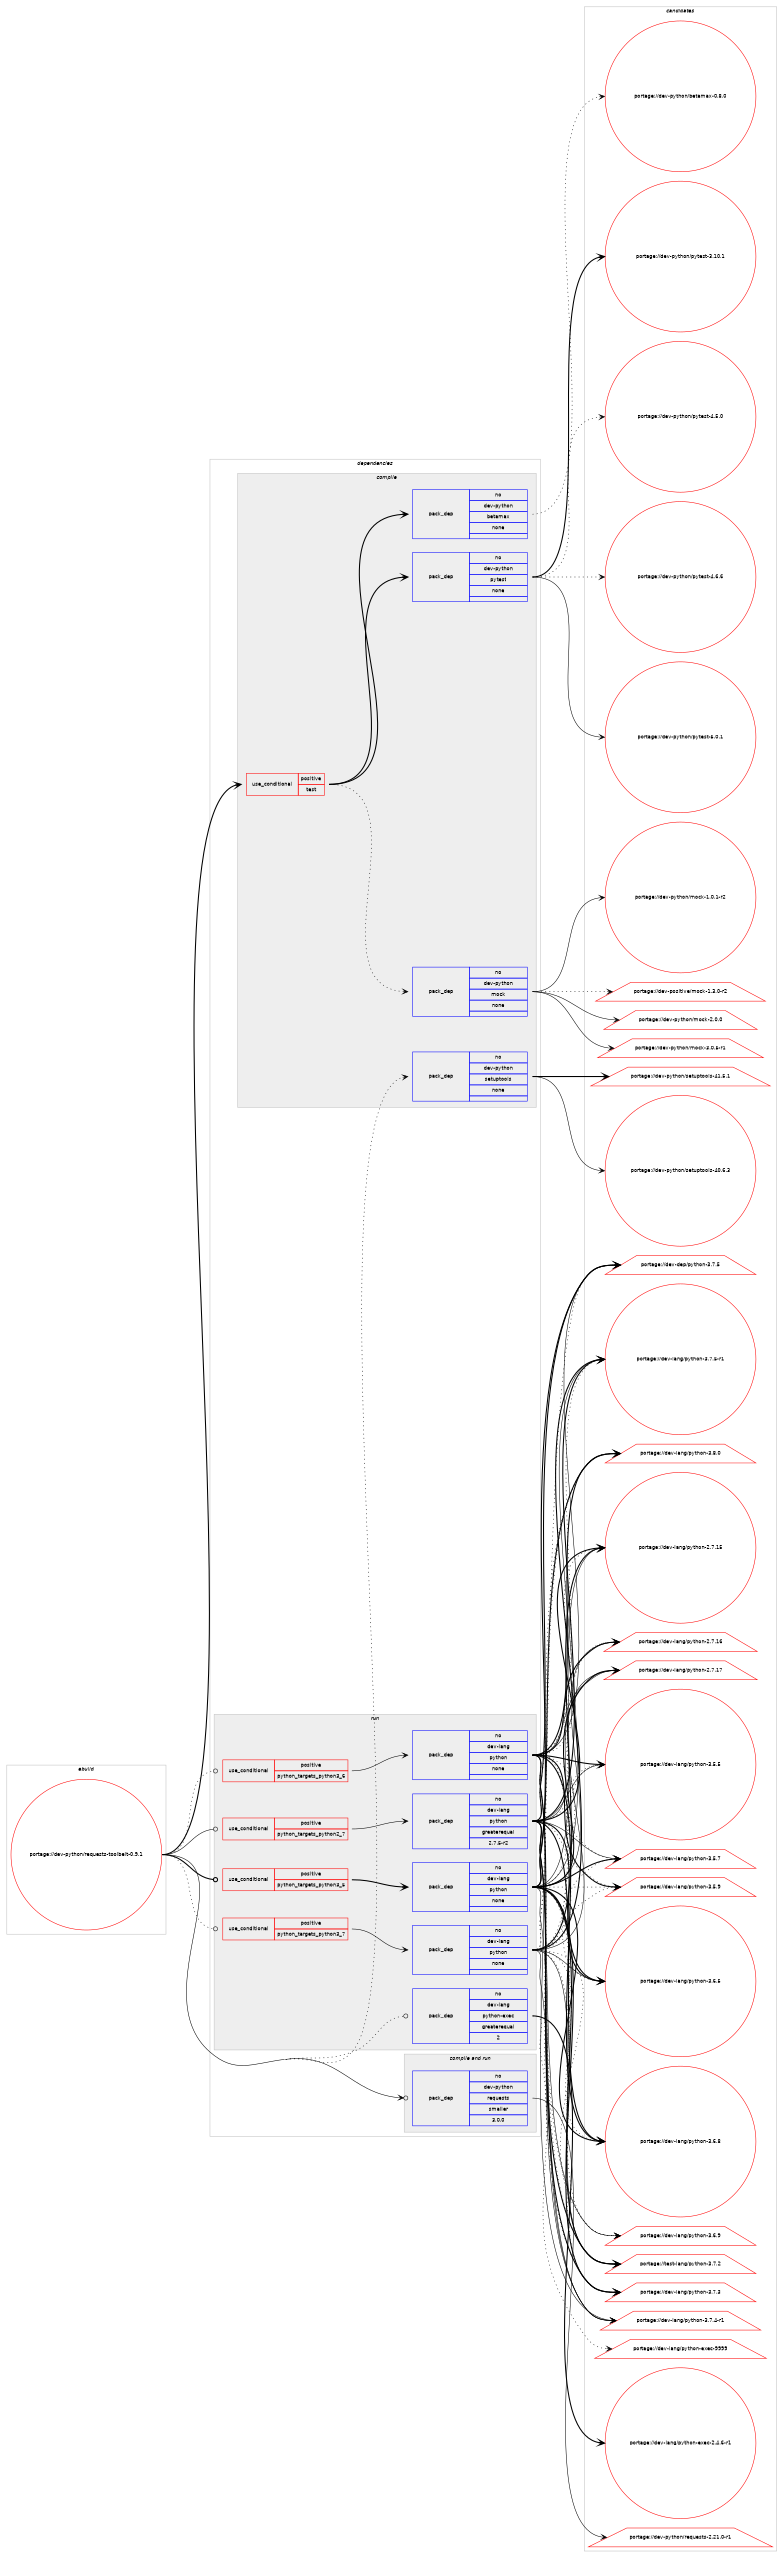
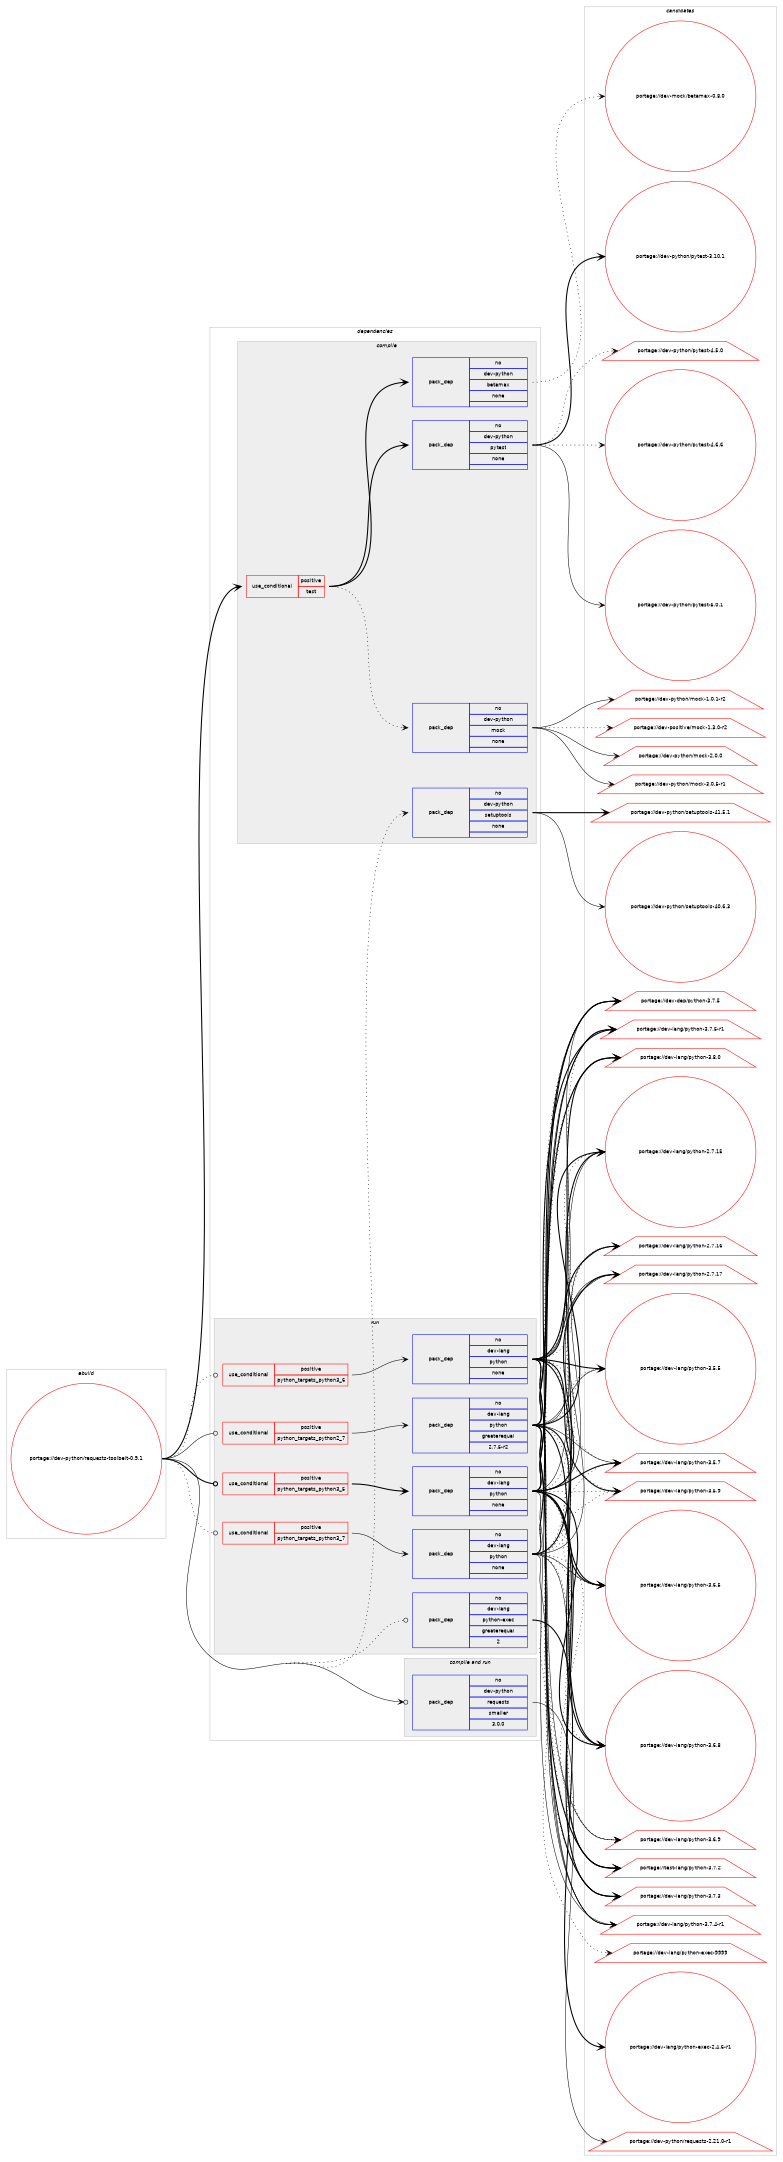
node "portage://dev-python/betamax-0.8.0": label "portage://dev-python/betamax-0.8.0" -> "portage://dev-mock/betamax-0.8.0"
node "portage://dev-python/pytest-4.5.0": shape circle -> trapezium
node "portage://dev-python/mock-1.0.1-r2": shape circle -> trapezium
node "portage://dev-lang/python-3.7.5-r1": shape circle -> trapezium
